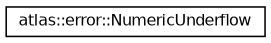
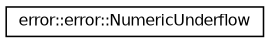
node "atlas::error::NumericUnderflow": label "atlas::error::NumericUnderflow" -> "error::error::NumericUnderflow"
